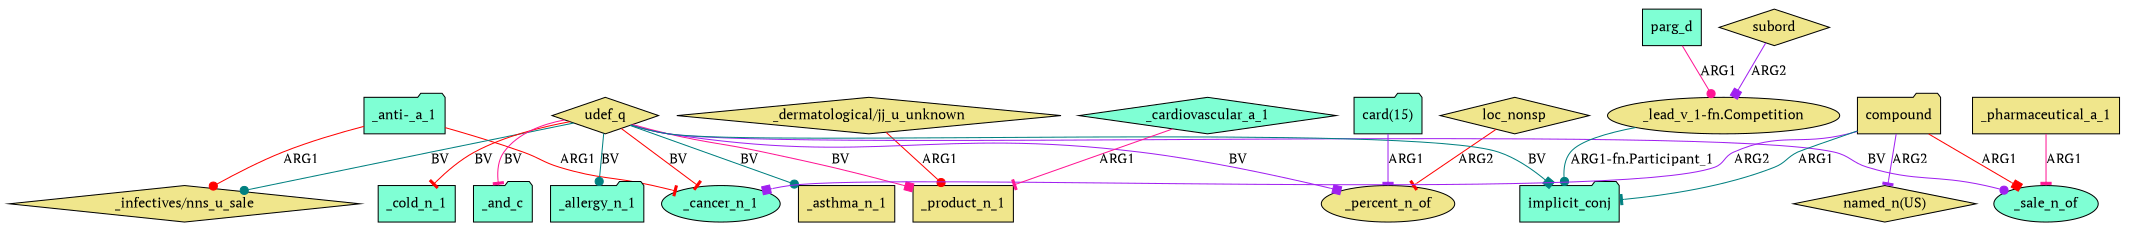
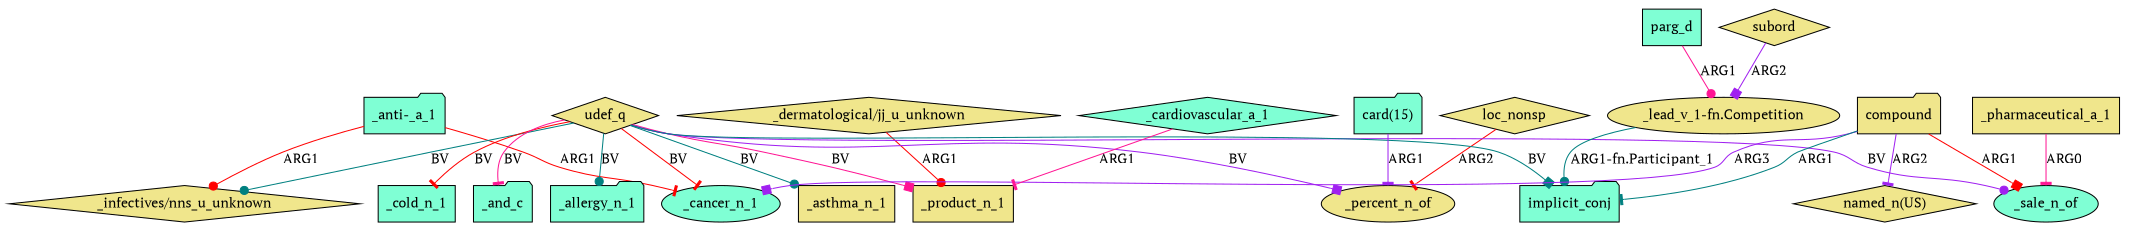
edge "compound" -> "_cancer_n_1": label "ARG2" -> "ARG3"
edge "_pharmaceutical_a_1" -> "_sale_n_of": label "ARG1" -> "ARG0"
node "_infectives/nns_u_sale": label "_infectives/nns_u_sale" -> "_infectives/nns_u_unknown"
